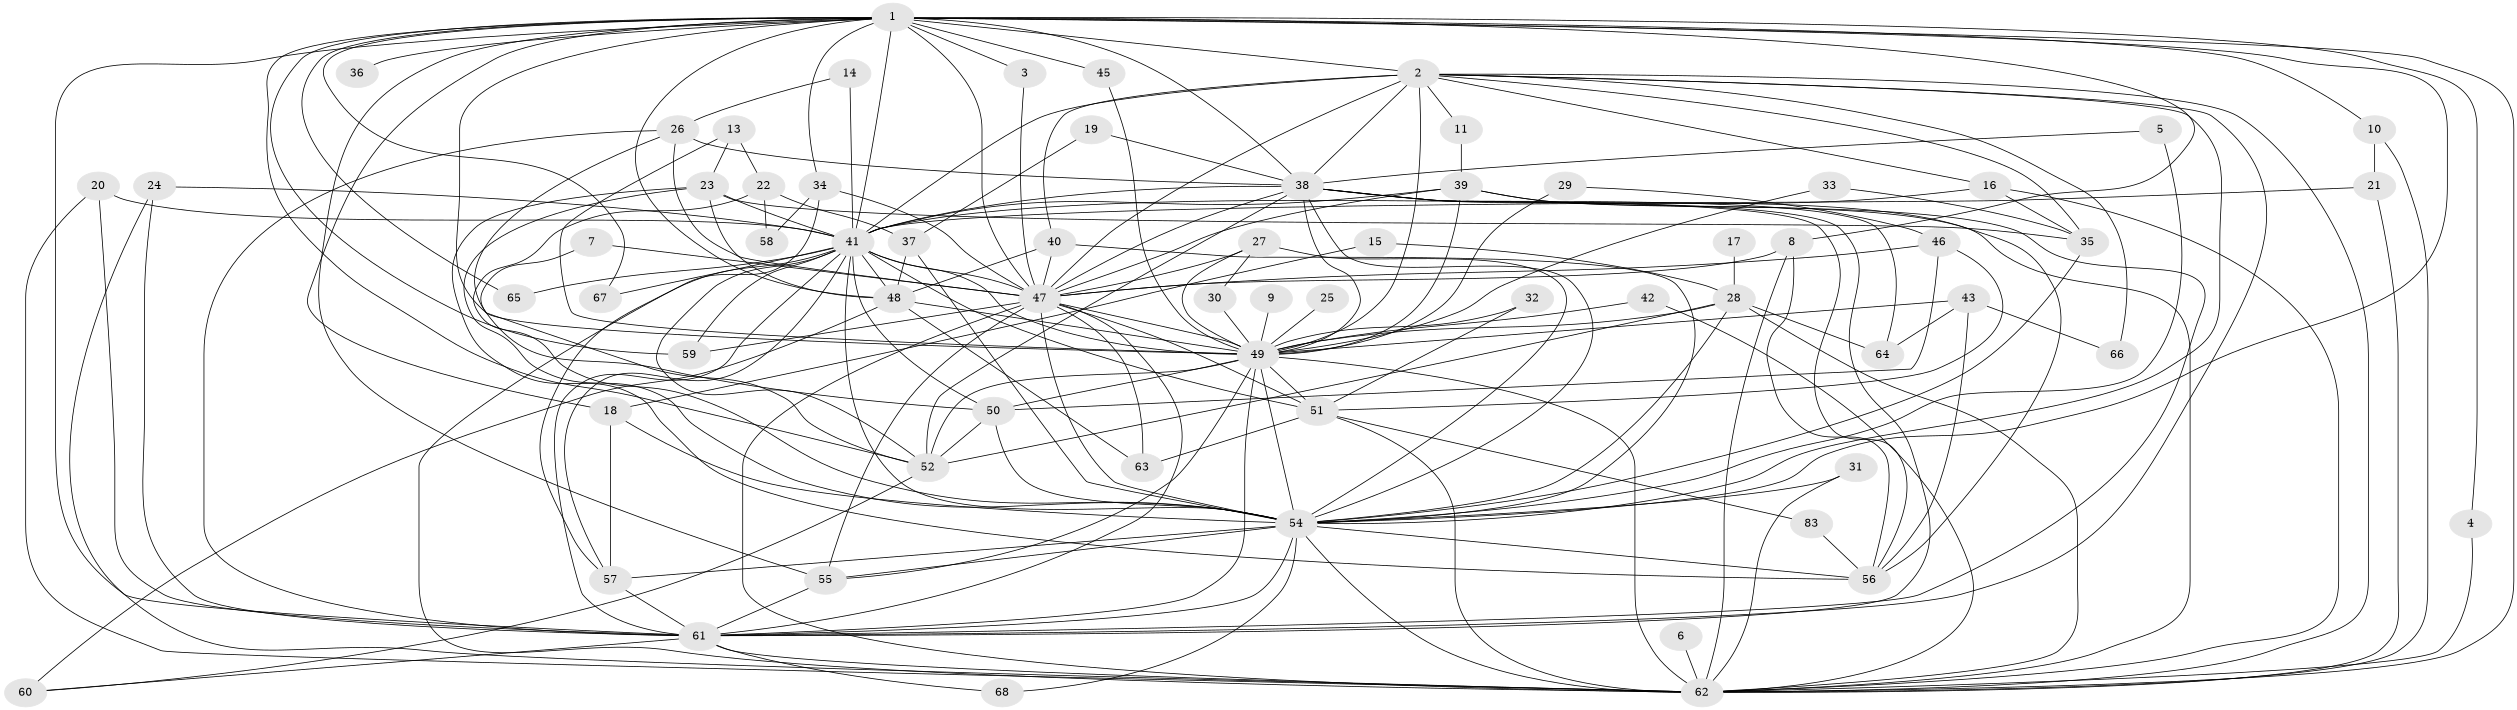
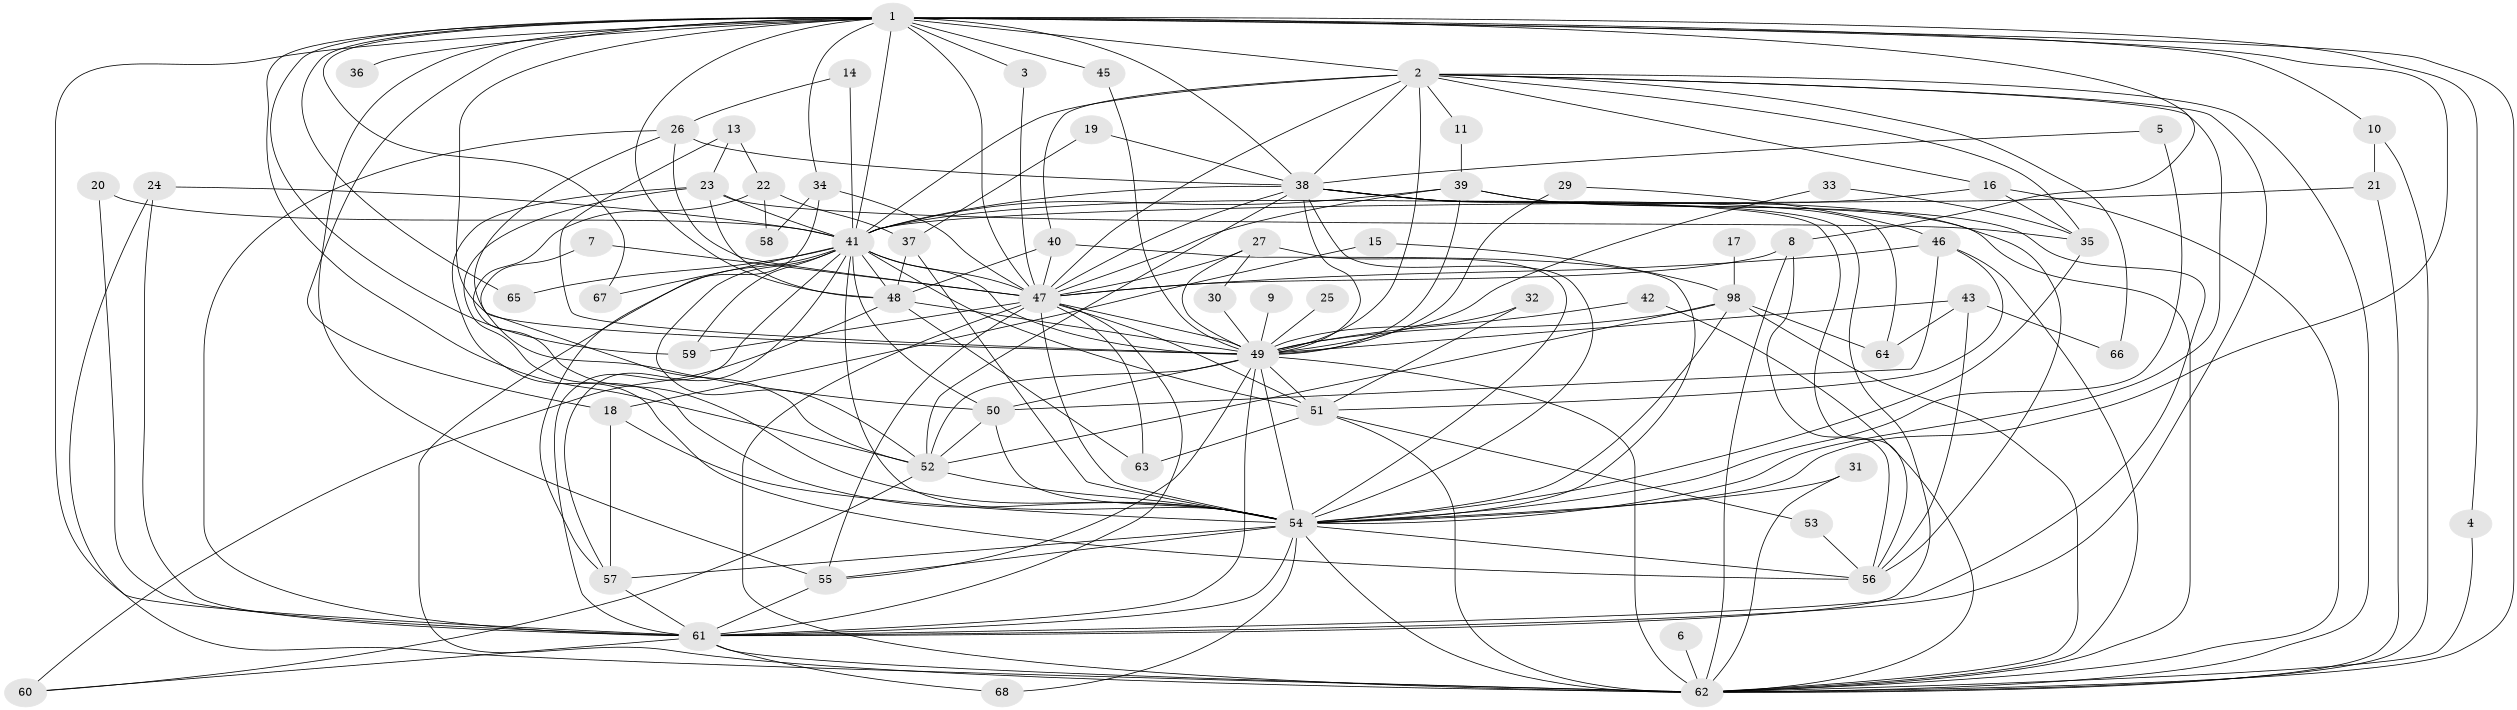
node "28": label "28" -> "98"
edge "52" -- "54": added
node "83": label "83" -> "53"
edge "20" -- "62": now "46" -- "62"
